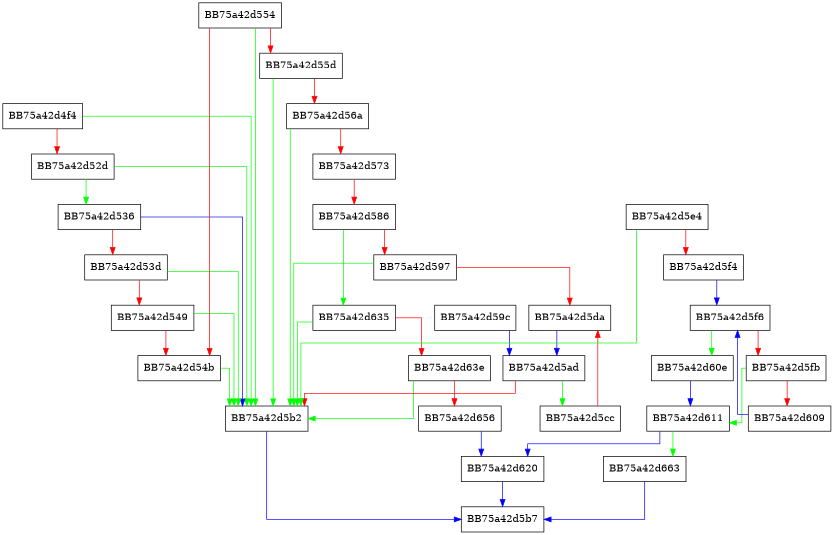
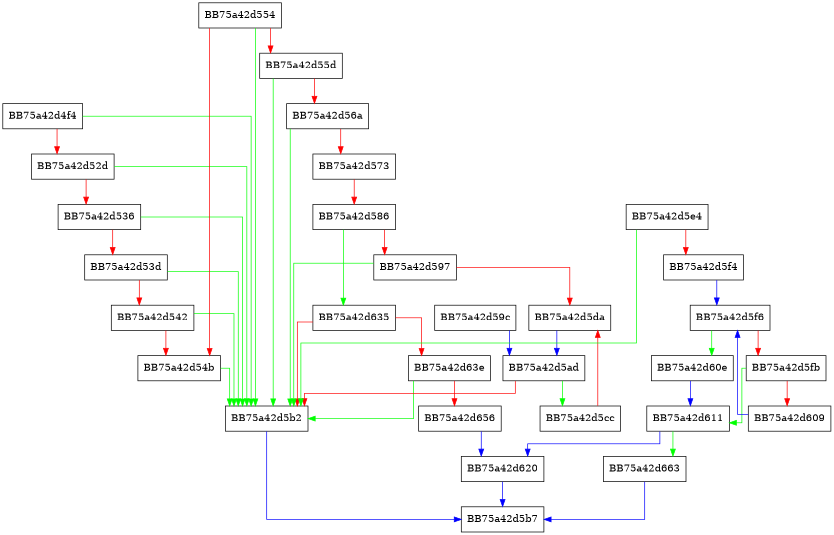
edge "BB75a42d52d" -> "BB75a42d536": color green -> red
edge "BB75a42d536" -> "BB75a42d5b2": color blue -> green
node "BB75a42d549": label "BB75a42d549" -> "BB75a42d542"
edge "BB75a42d635" -> "BB75a42d5b2": color green -> red
